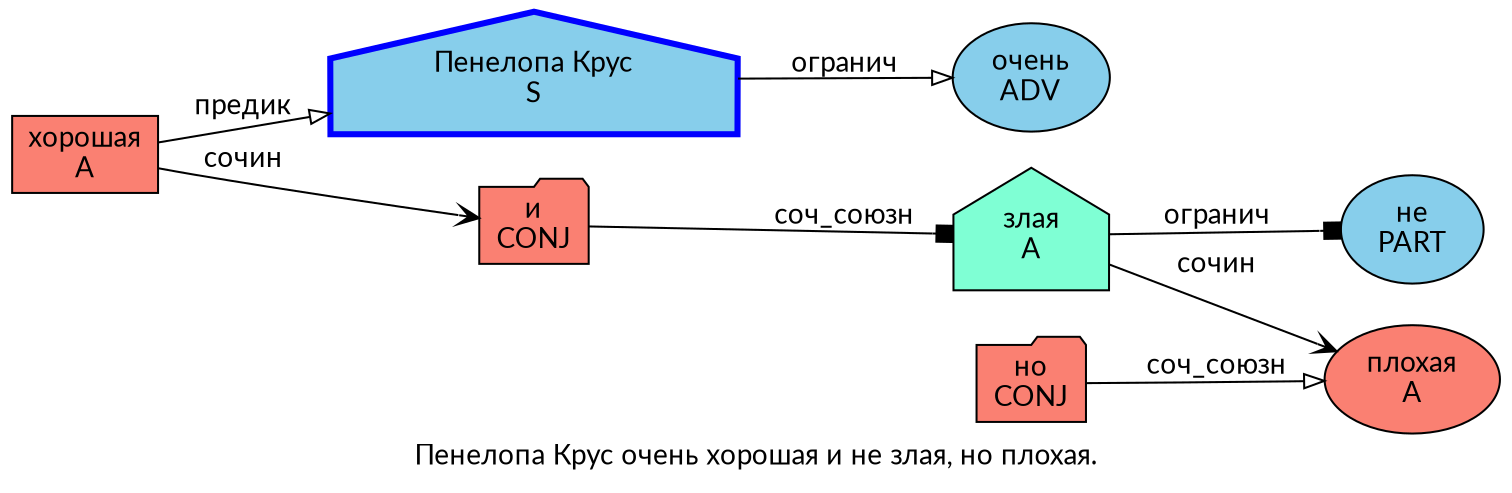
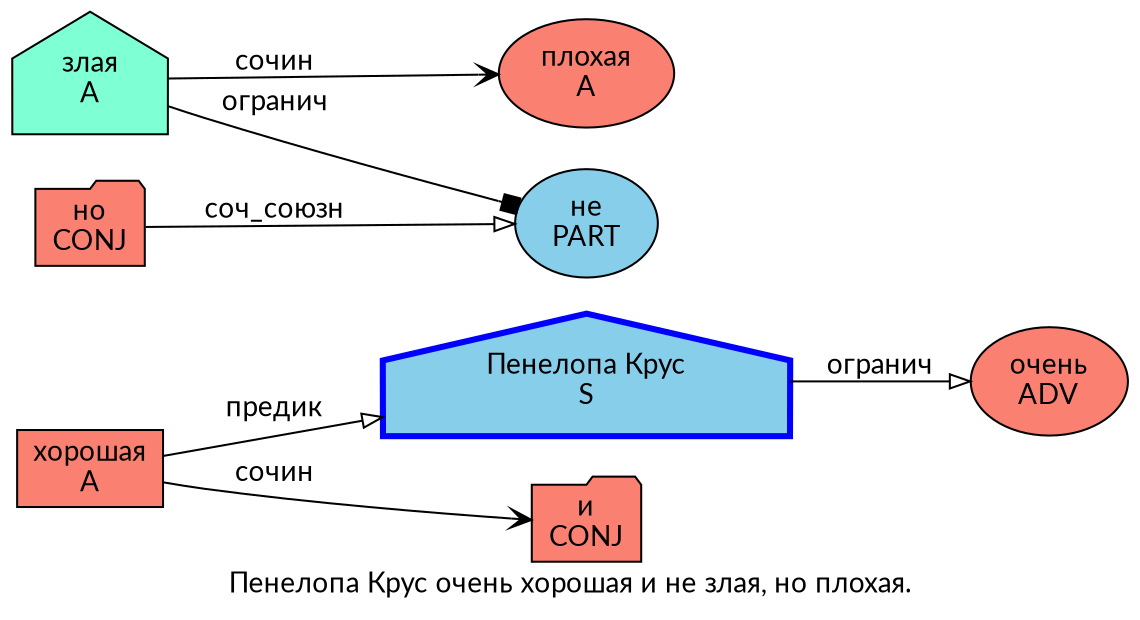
node "очень ADV": fillcolor skyblue -> salmon
edge "и CONJ" -> "злая A": removed, label "соч_союзн"
edge "но CONJ" -> "плохая A": now "но CONJ" -> "не PART"
